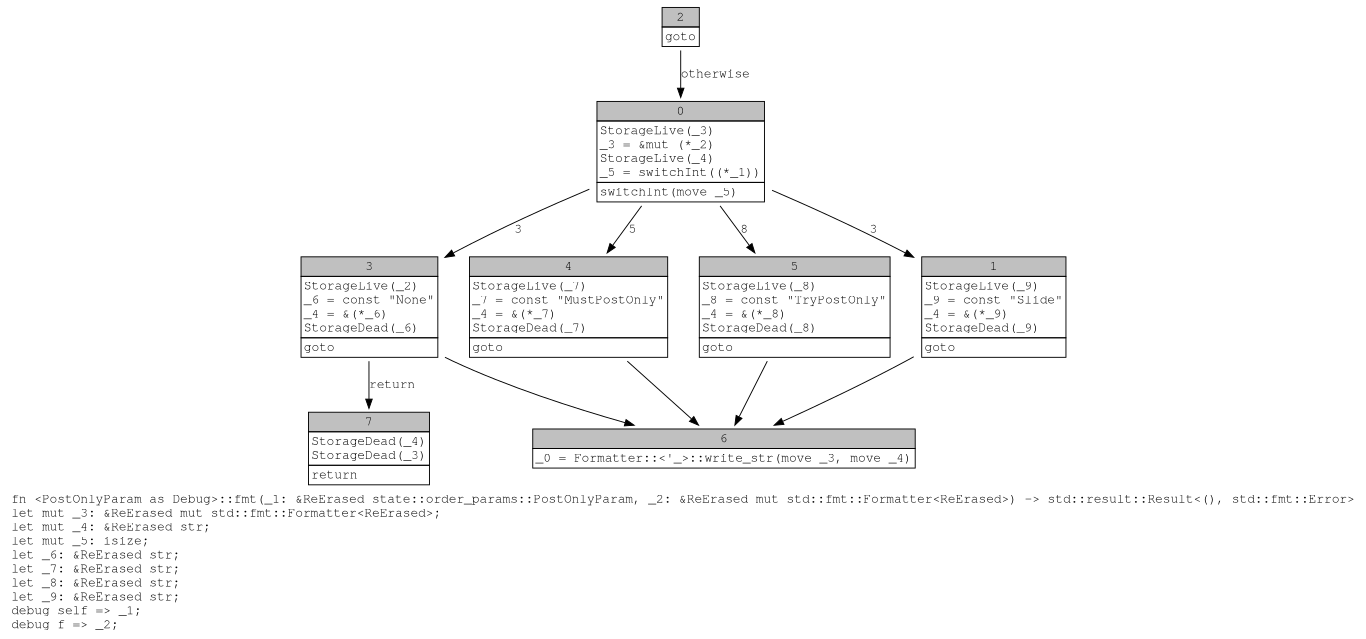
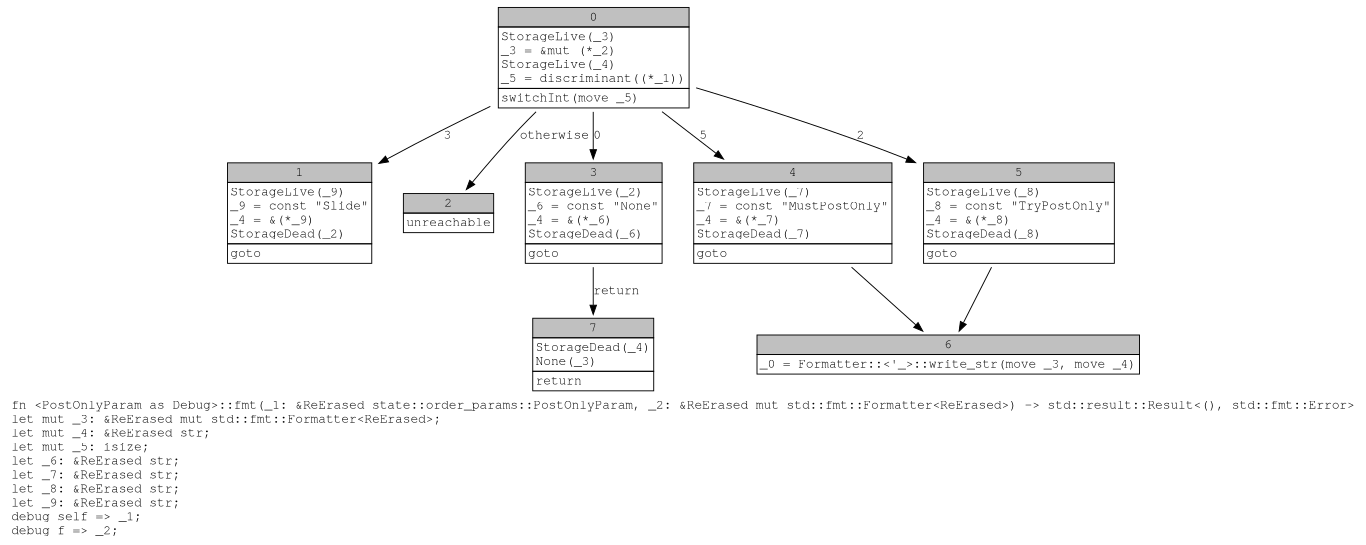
node "2": text "goto" -> "unreachable"
edge "2" -> "0": reversed
node "0": text "_5 = switchInt((*_1))" -> "_5 = discriminant((*_1))"
edge "0" -> "3": label "3" -> "0"
edge "0" -> "5": label "8" -> "2"
node "1": text "StorageDead(_9)" -> "StorageDead(_2)"
edge "1" -> "6": removed
edge "3" -> "6": removed
node "7": text "StorageDead(_3)" -> "None(_3)"
